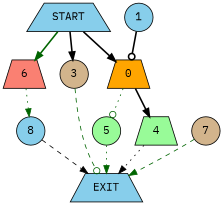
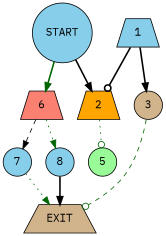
node "START": shape trapezium -> circle
node "1": shape circle -> trapezium
edge "START" -> "3": now "1" -> "3"
node "0": label "0" -> "2"
edge "6" -> "7": added
node "4": removed
node "7": fillcolor tan -> skyblue
edge "8" -> "EXIT": style dashed -> bold
edge "5" -> "EXIT": removed
edge "7" -> "EXIT": style dashed -> dotted
node "EXIT": fillcolor skyblue -> tan
